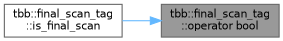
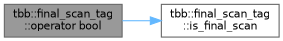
edge "tbb::final_scan_tag ::is_final_scan" -> "tbb::final_scan_tag ::operator bool": reversed
